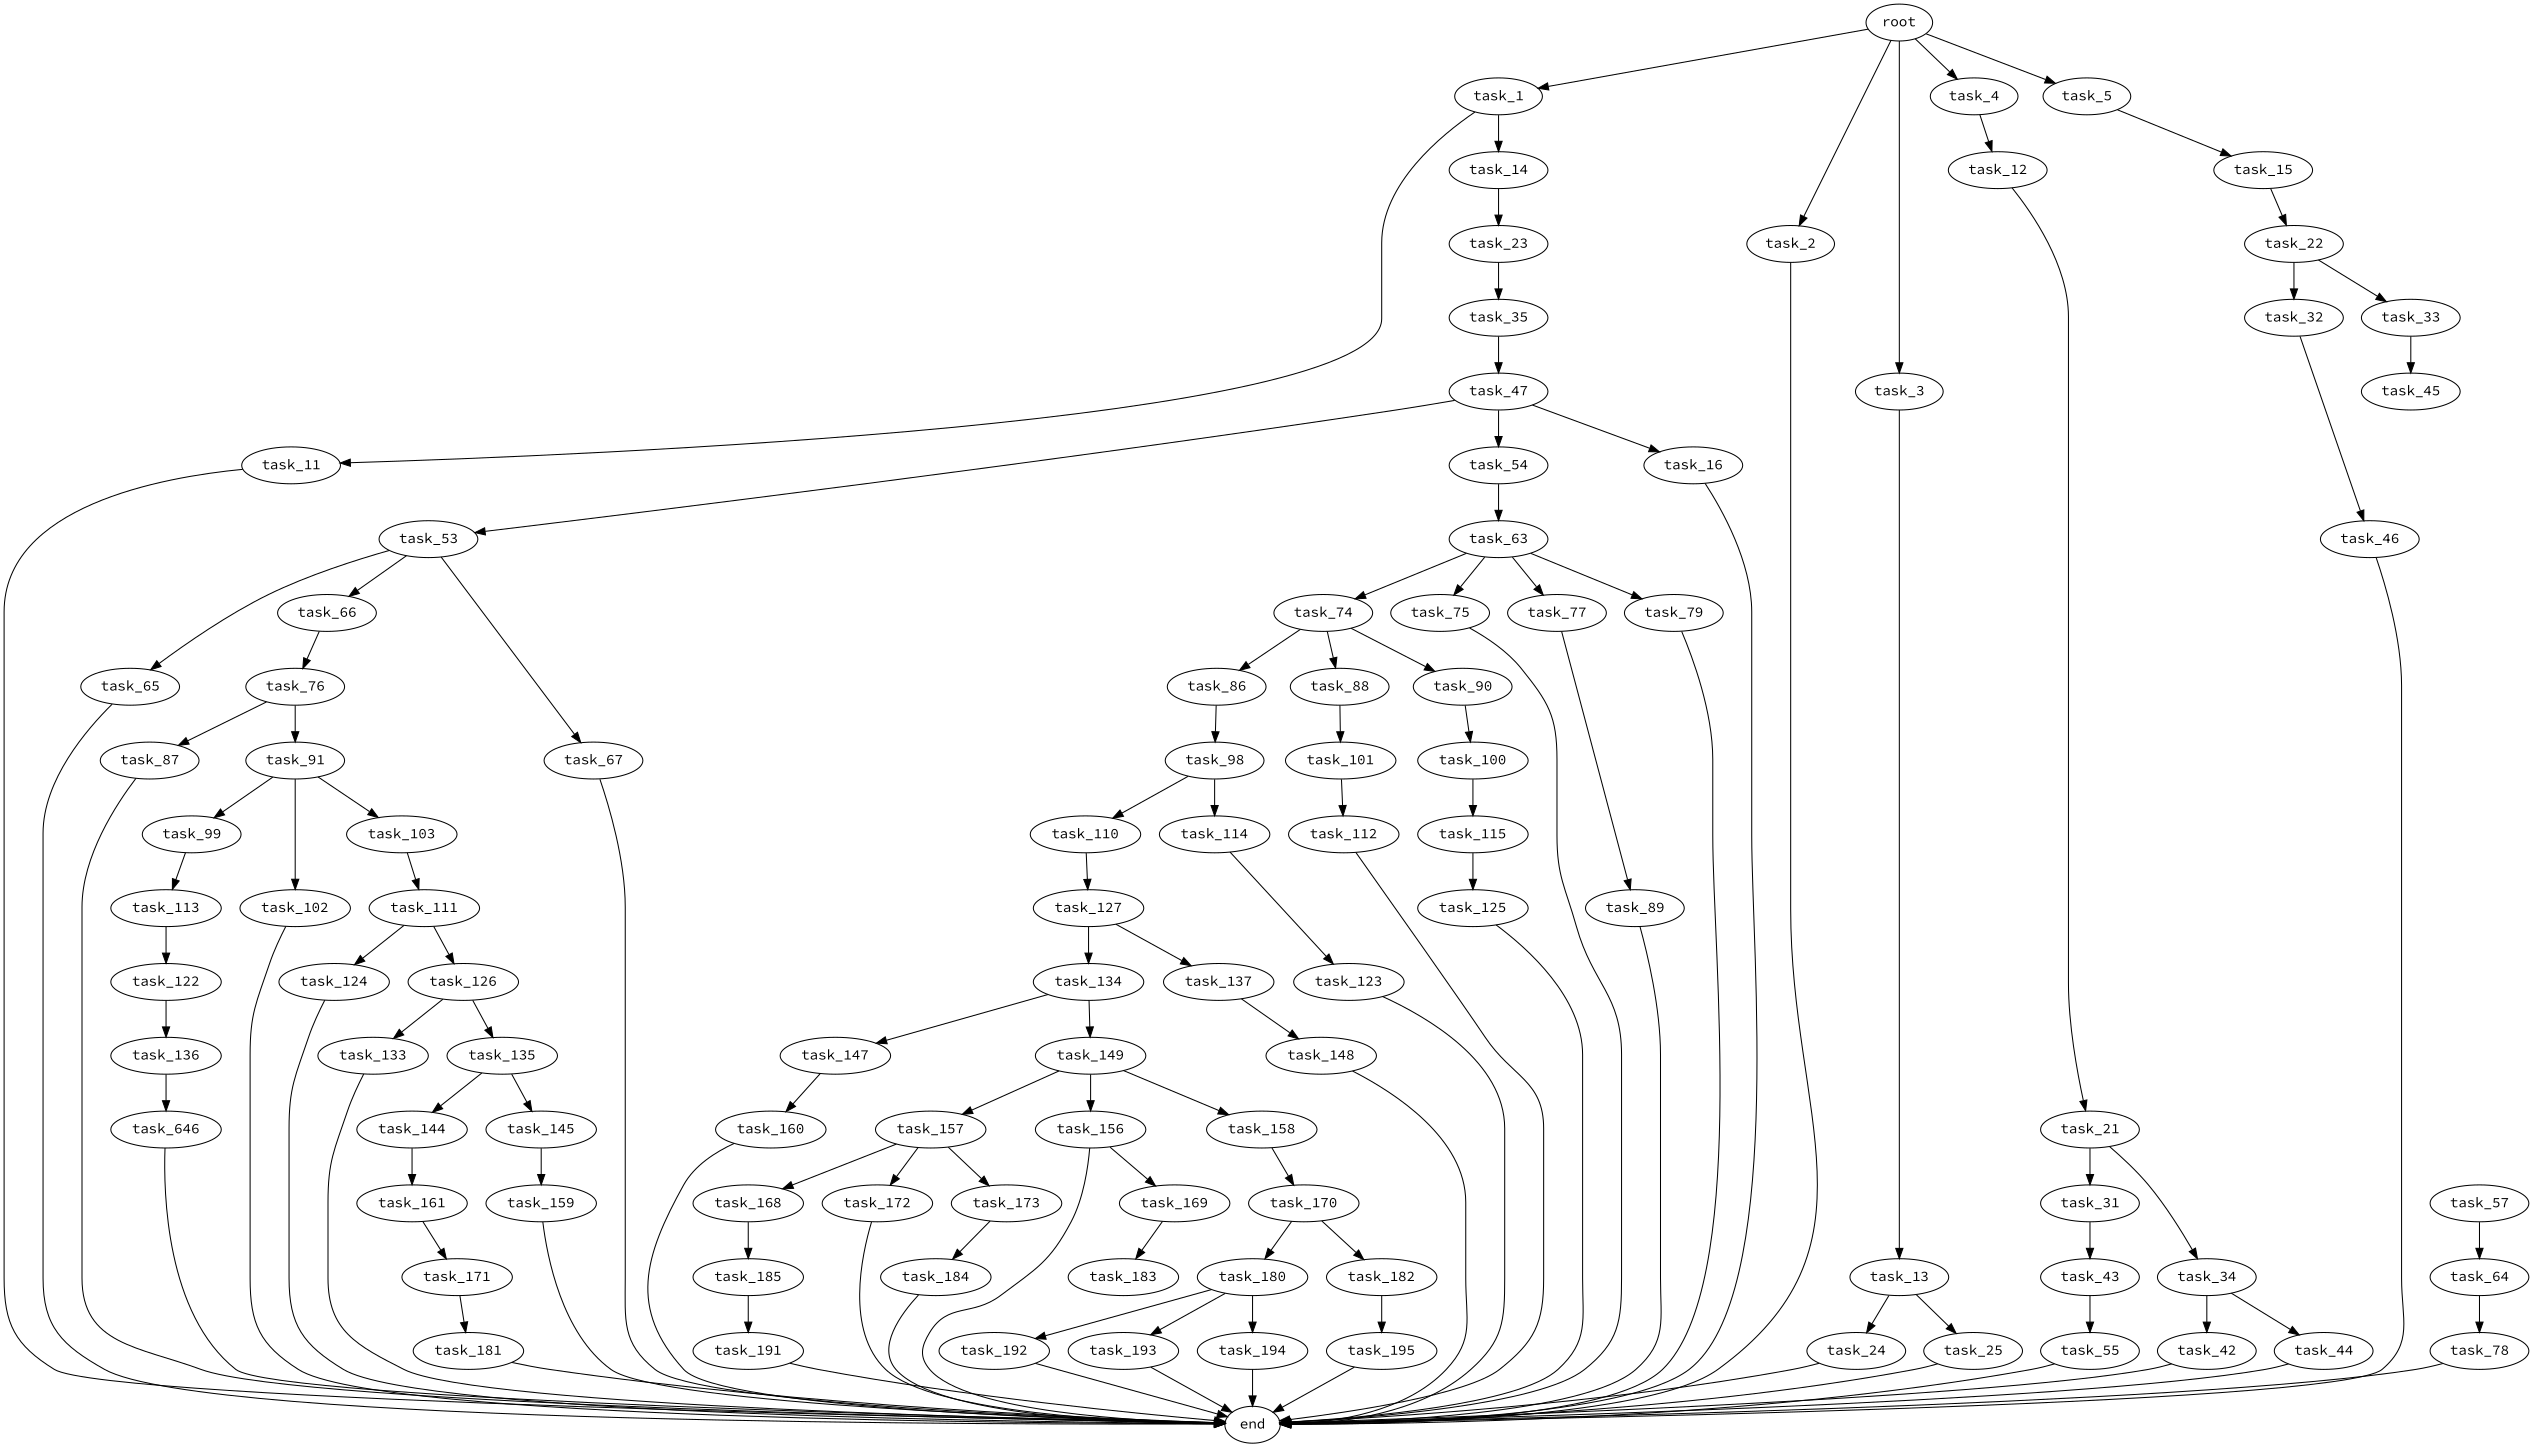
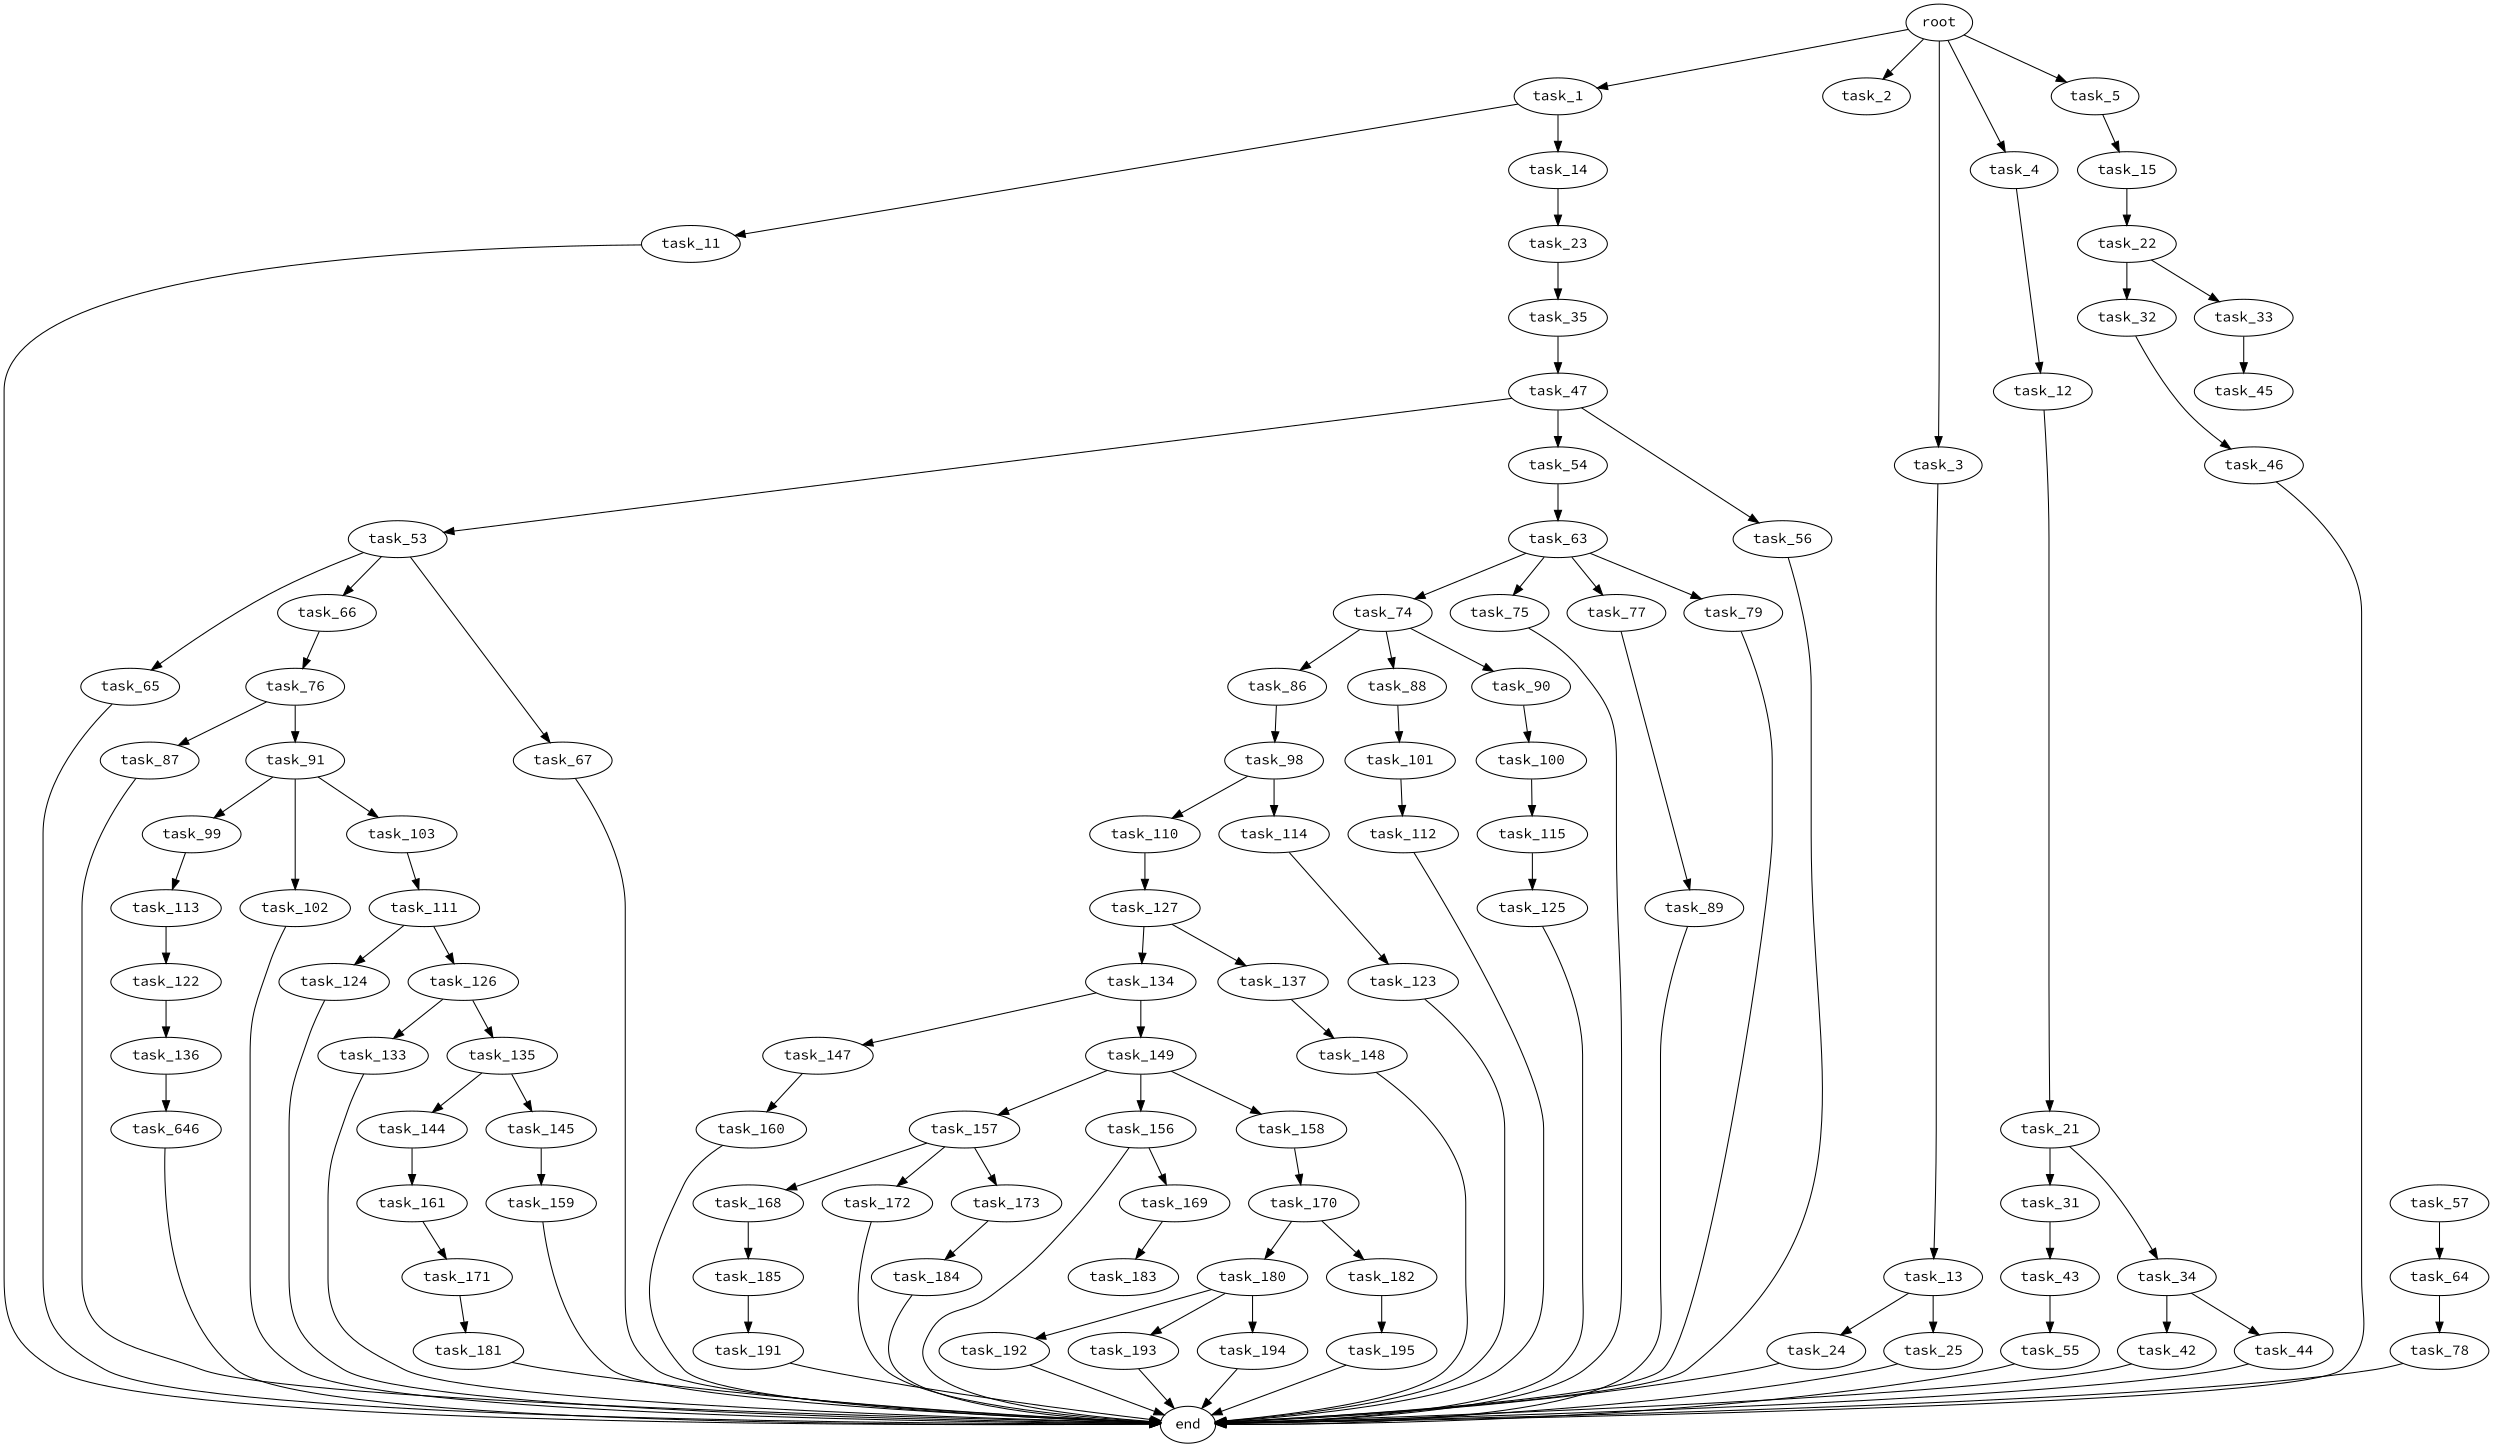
node "task_16": label "task_16" -> "task_56"
edge "task_2" -> "end": removed
